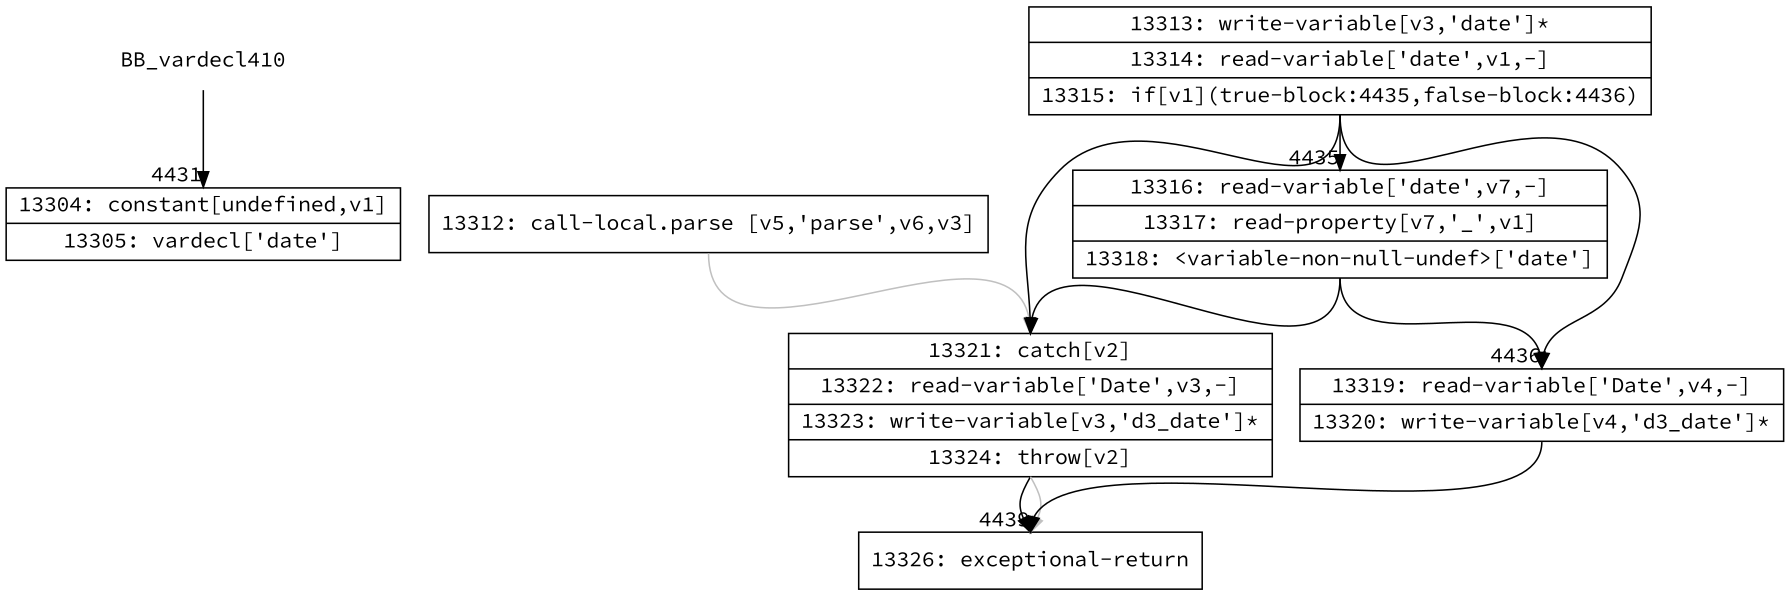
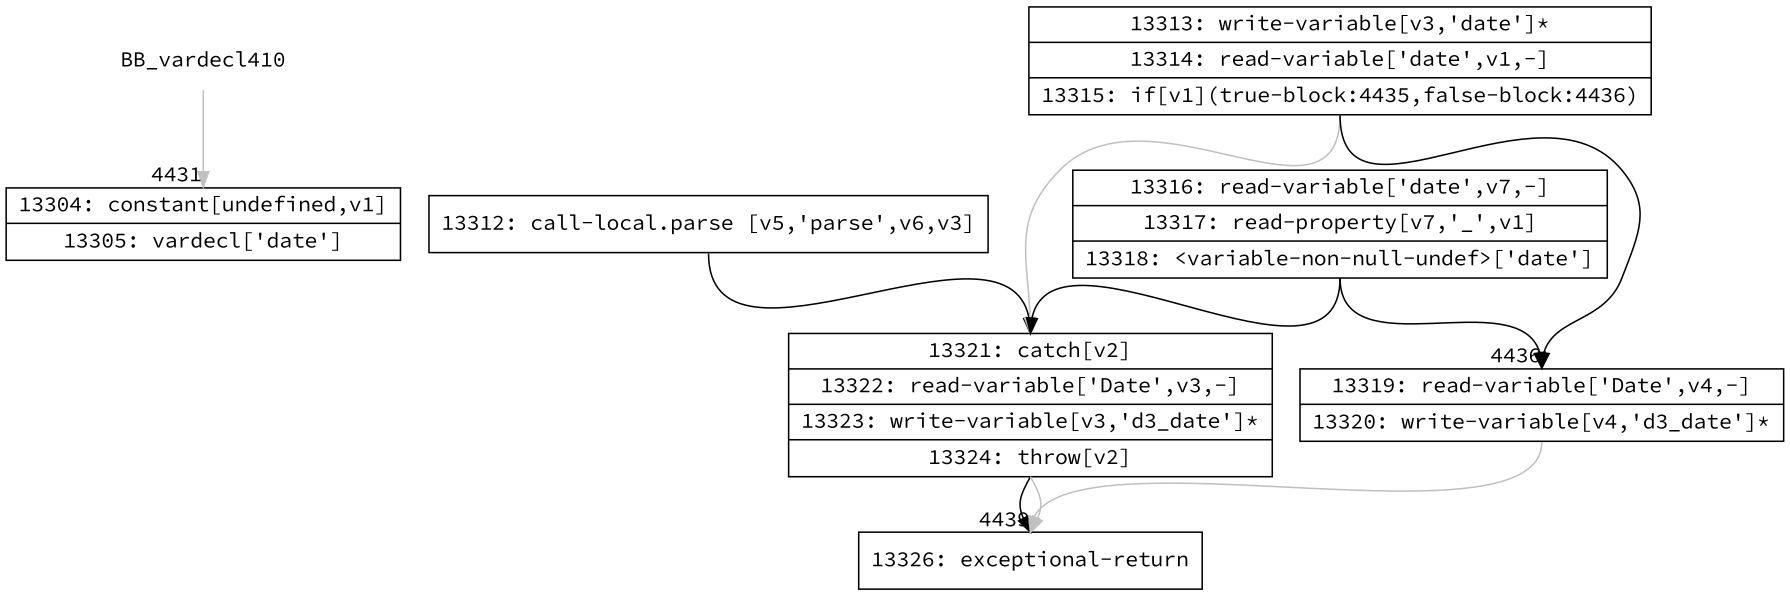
edge "BB_vardecl410" -> "13304: constant[undefined,v1]": color black -> gray
edge "13313: write-variable[v3,'date']*" -> "13316: read-variable['date',v7,-]": removed
edge "13313: write-variable[v3,'date']*" -> "13321: catch[v2]": color black -> gray
edge "13312: call-local.parse [v5,'parse',v6,v3]" -> "13321: catch[v2]": color gray -> black
edge "13319: read-variable['Date',v4,-]" -> "13326: exceptional-return": color black -> gray
